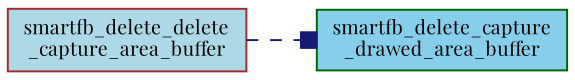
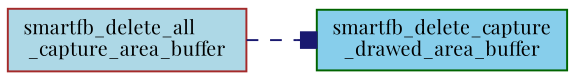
node "smartfb_delete_delete _capture_area_buffer": label "smartfb_delete_delete _capture_area_buffer" -> "smartfb_delete_all _capture_area_buffer"
